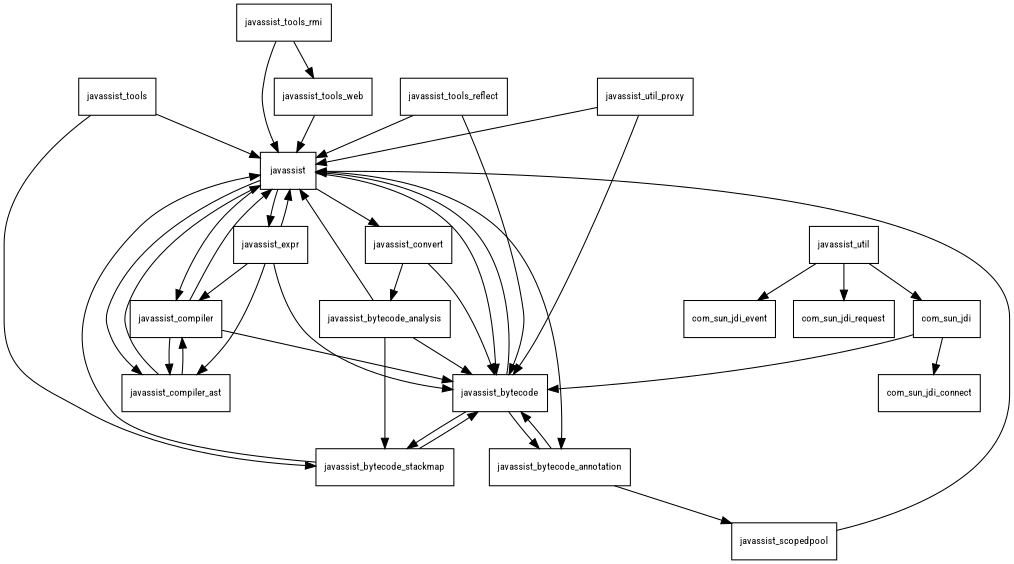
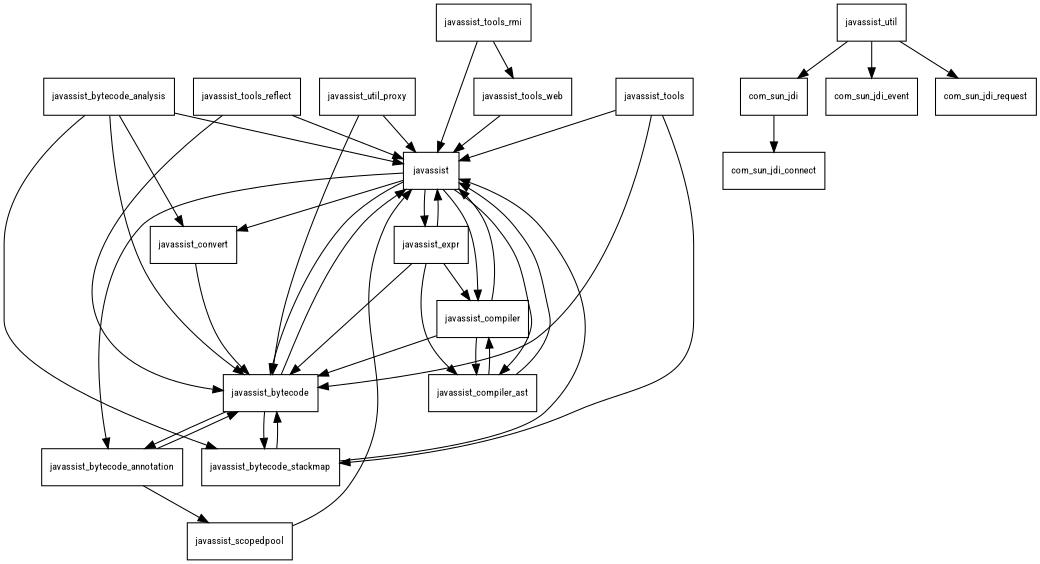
edge "javassist_convert" -> "javassist_bytecode_analysis": reversed
edge "com_sun_jdi" -> "javassist_bytecode": now "javassist_tools" -> "javassist_bytecode"
